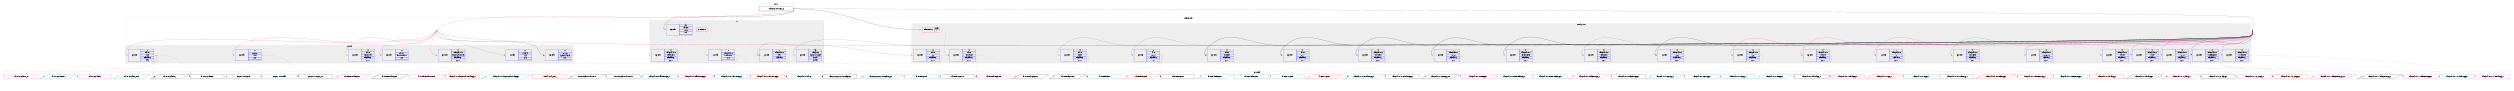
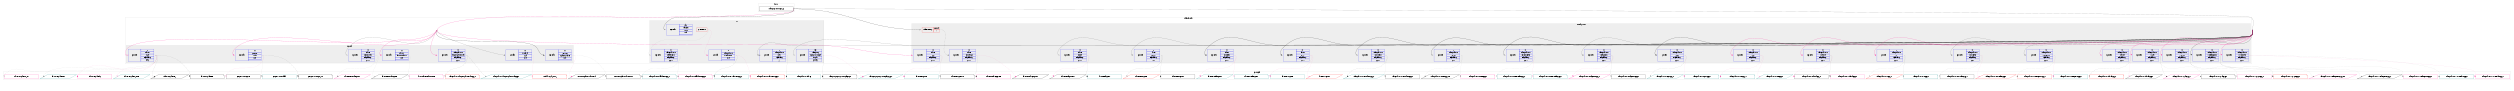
node "use_conditional": text "shared" -> "positive"
node "dev-util/cmake-3.13.4": label "dev-util/cmake-3.13.4" -> "use-util/cmake-3.13.4"
